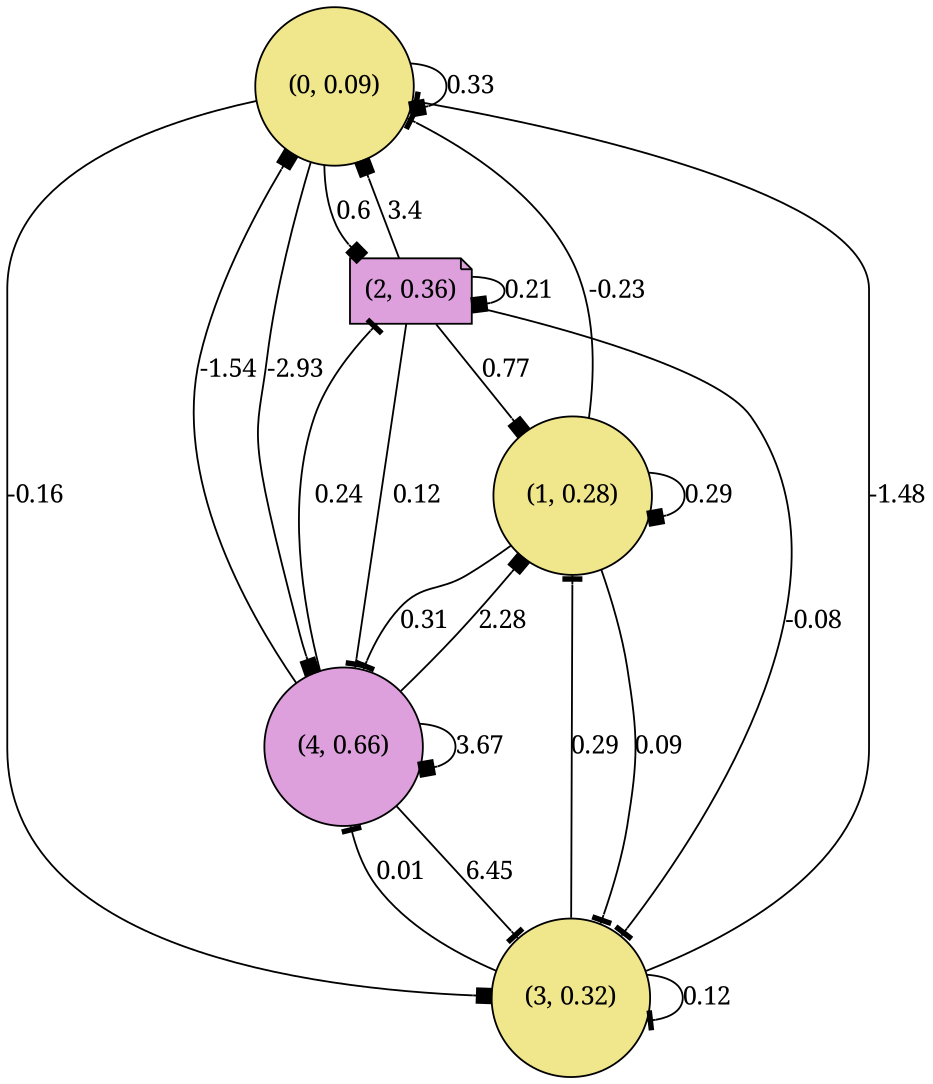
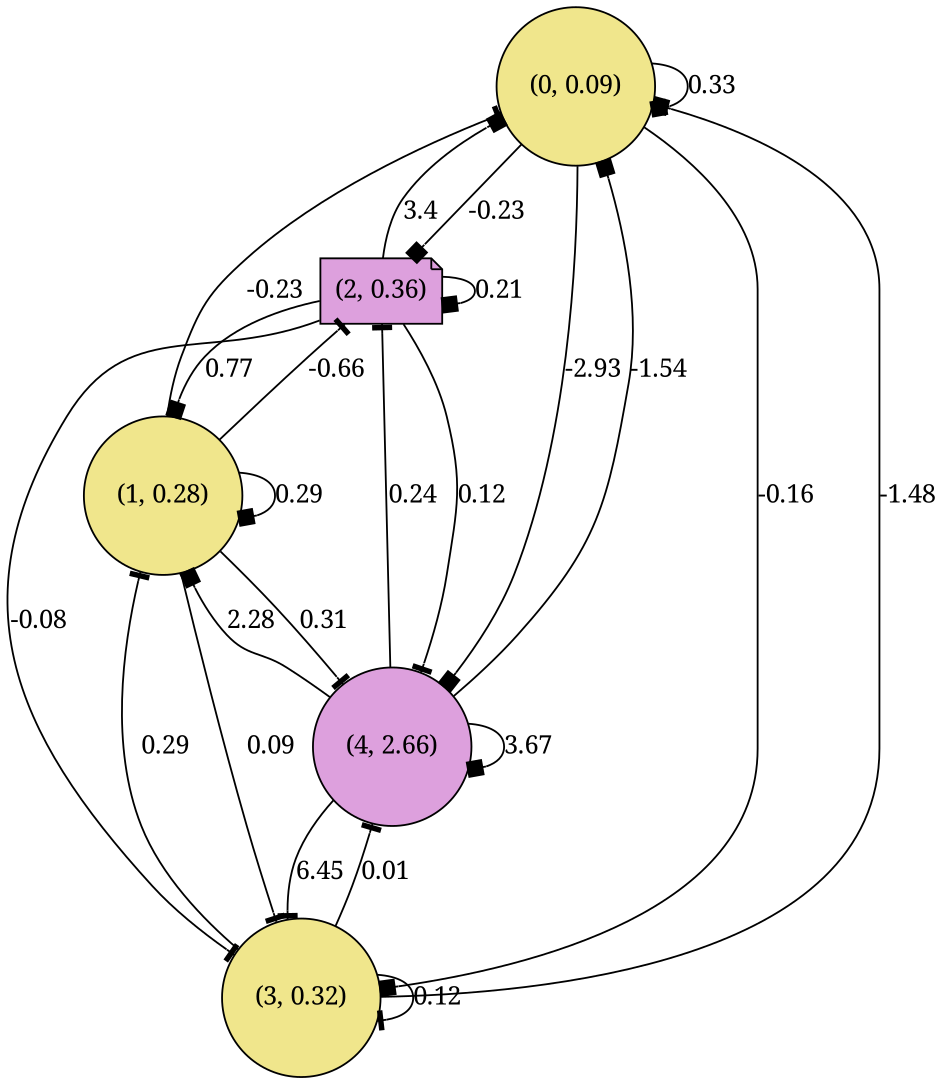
edge "(0, 0.09)" -> "(2, 0.36)": label "0.6" -> "-0.23"
edge "(1, 0.28)" -> "(2, 0.36)": added, label "-0.66"
edge "(3, 0.32)" -> "(0, 0.09)": arrowhead tee -> box
node "(4, 0.66)": label "(4, 0.66)" -> "(4, 2.66)"
